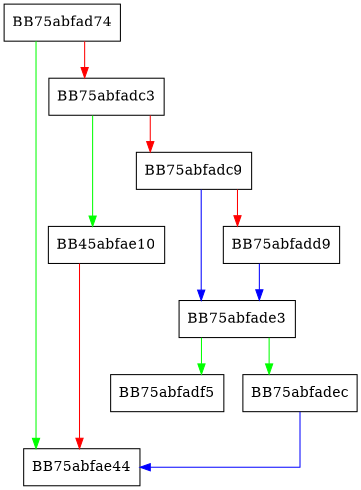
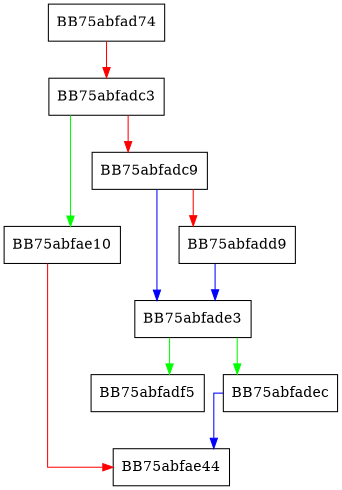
edge "BB75abfad74" -> "BB75abfae44": removed
node "BB45abfae10": label "BB45abfae10" -> "BB75abfae10"
